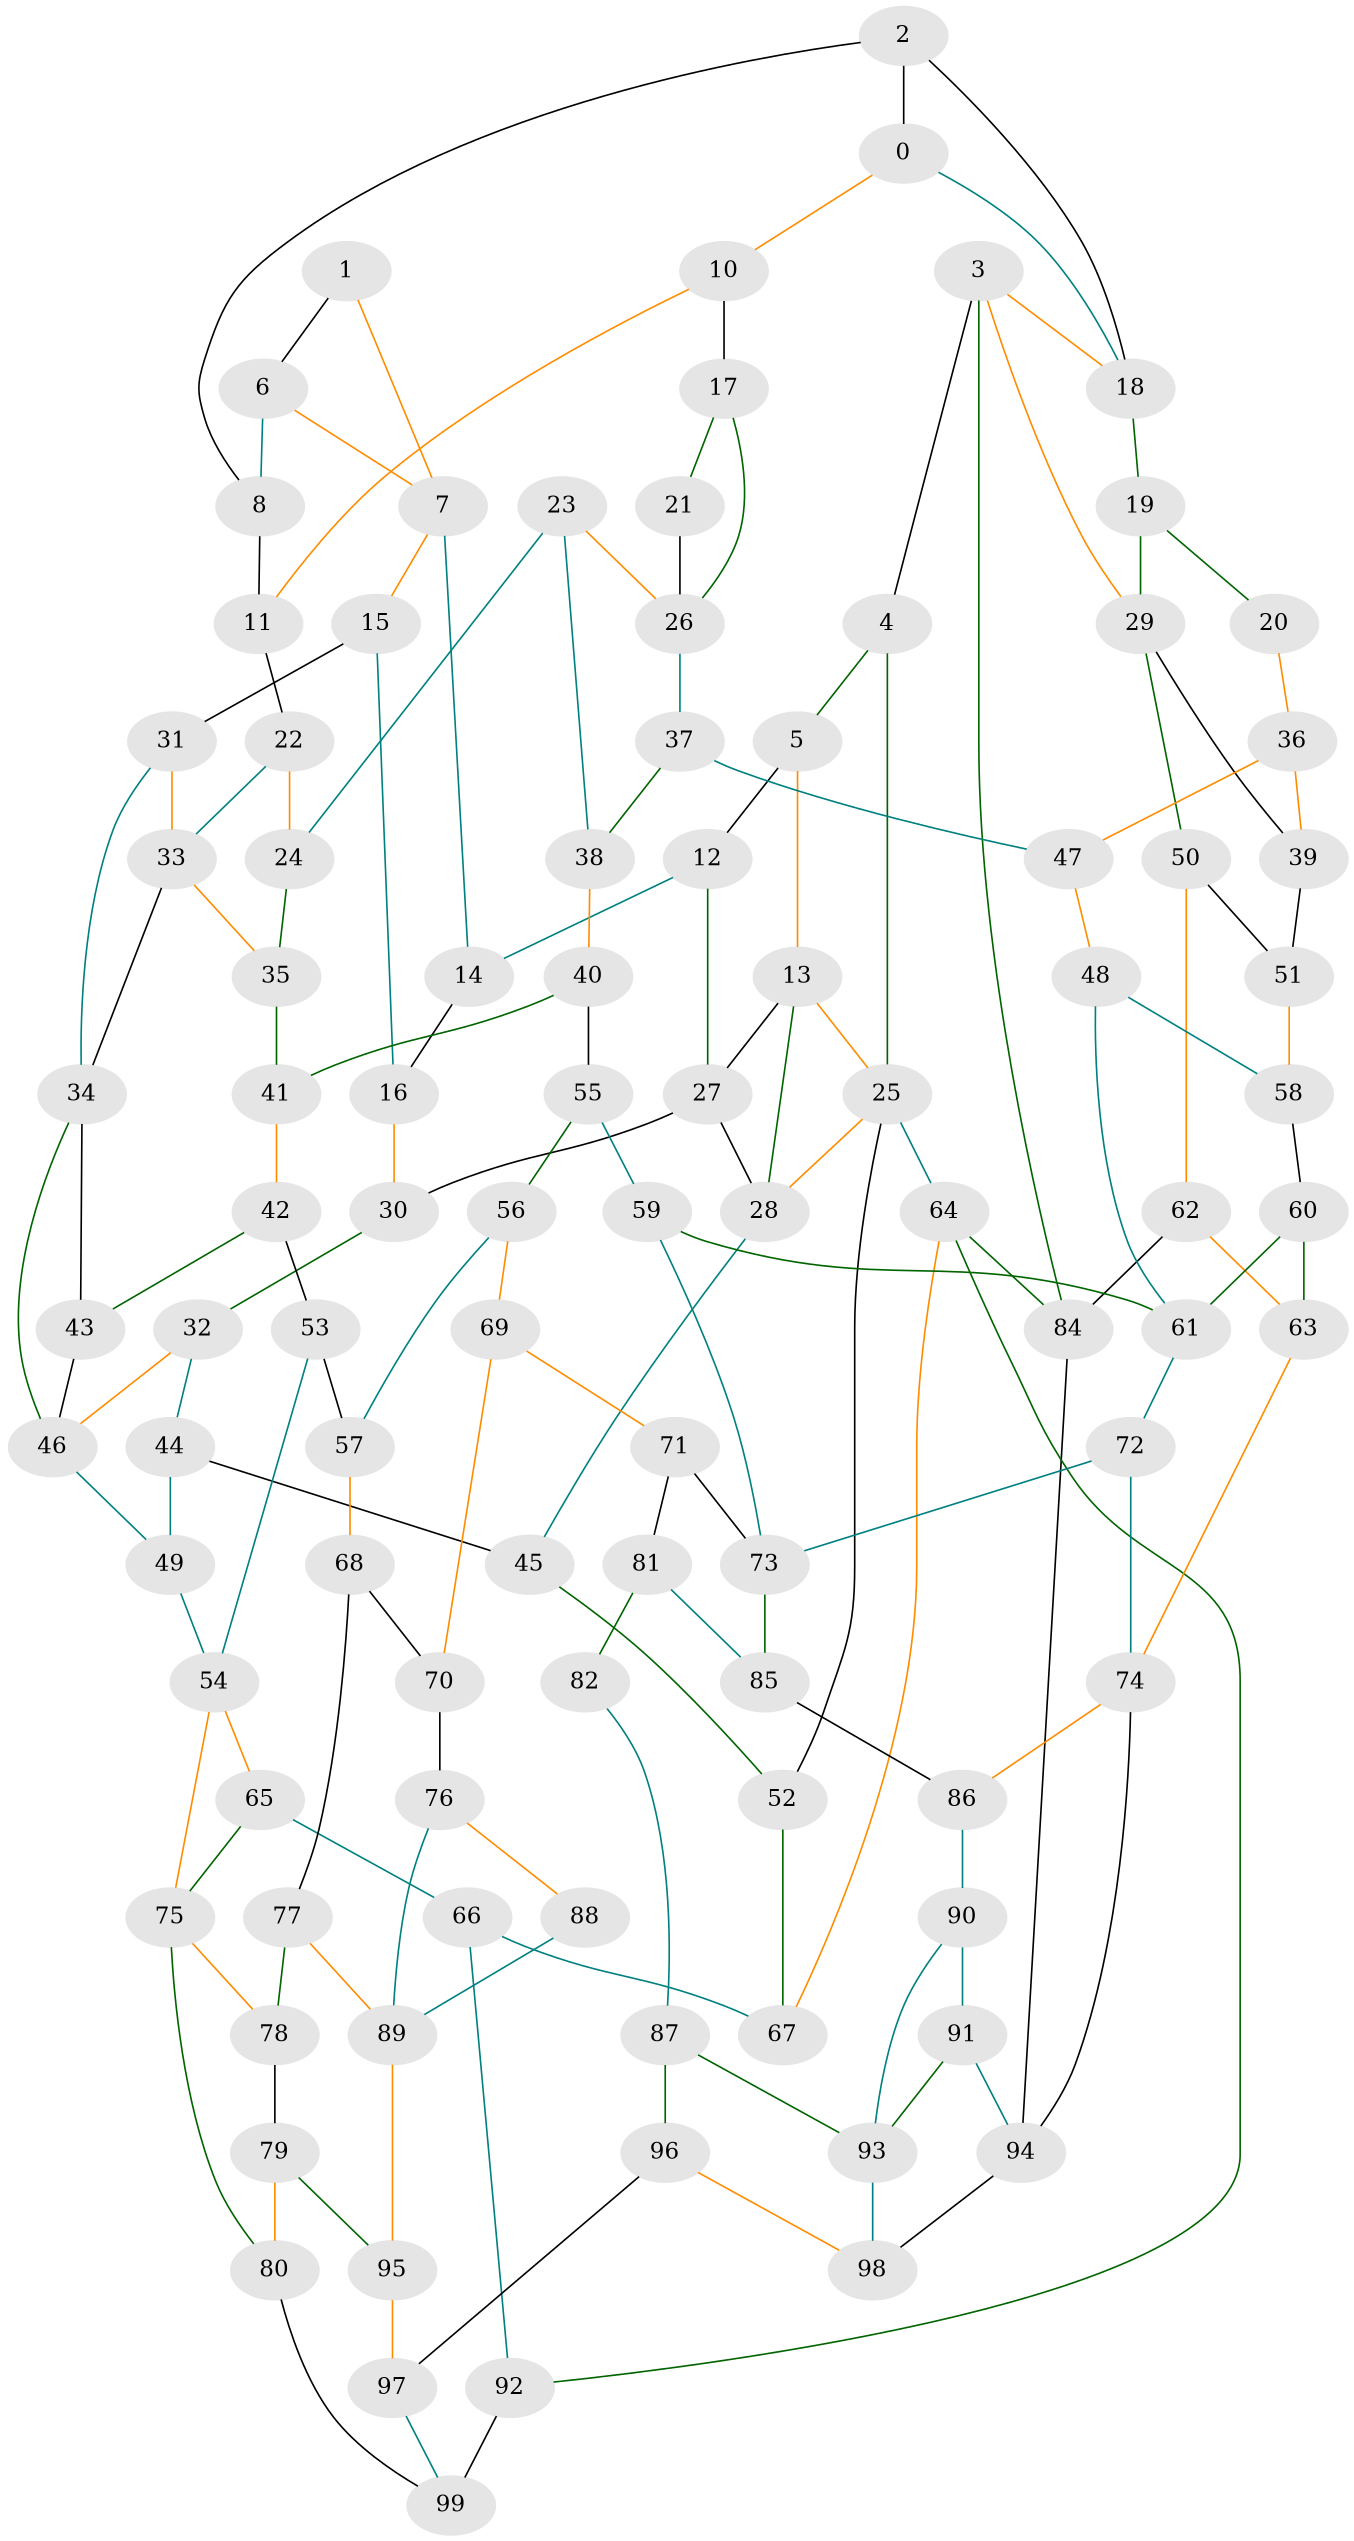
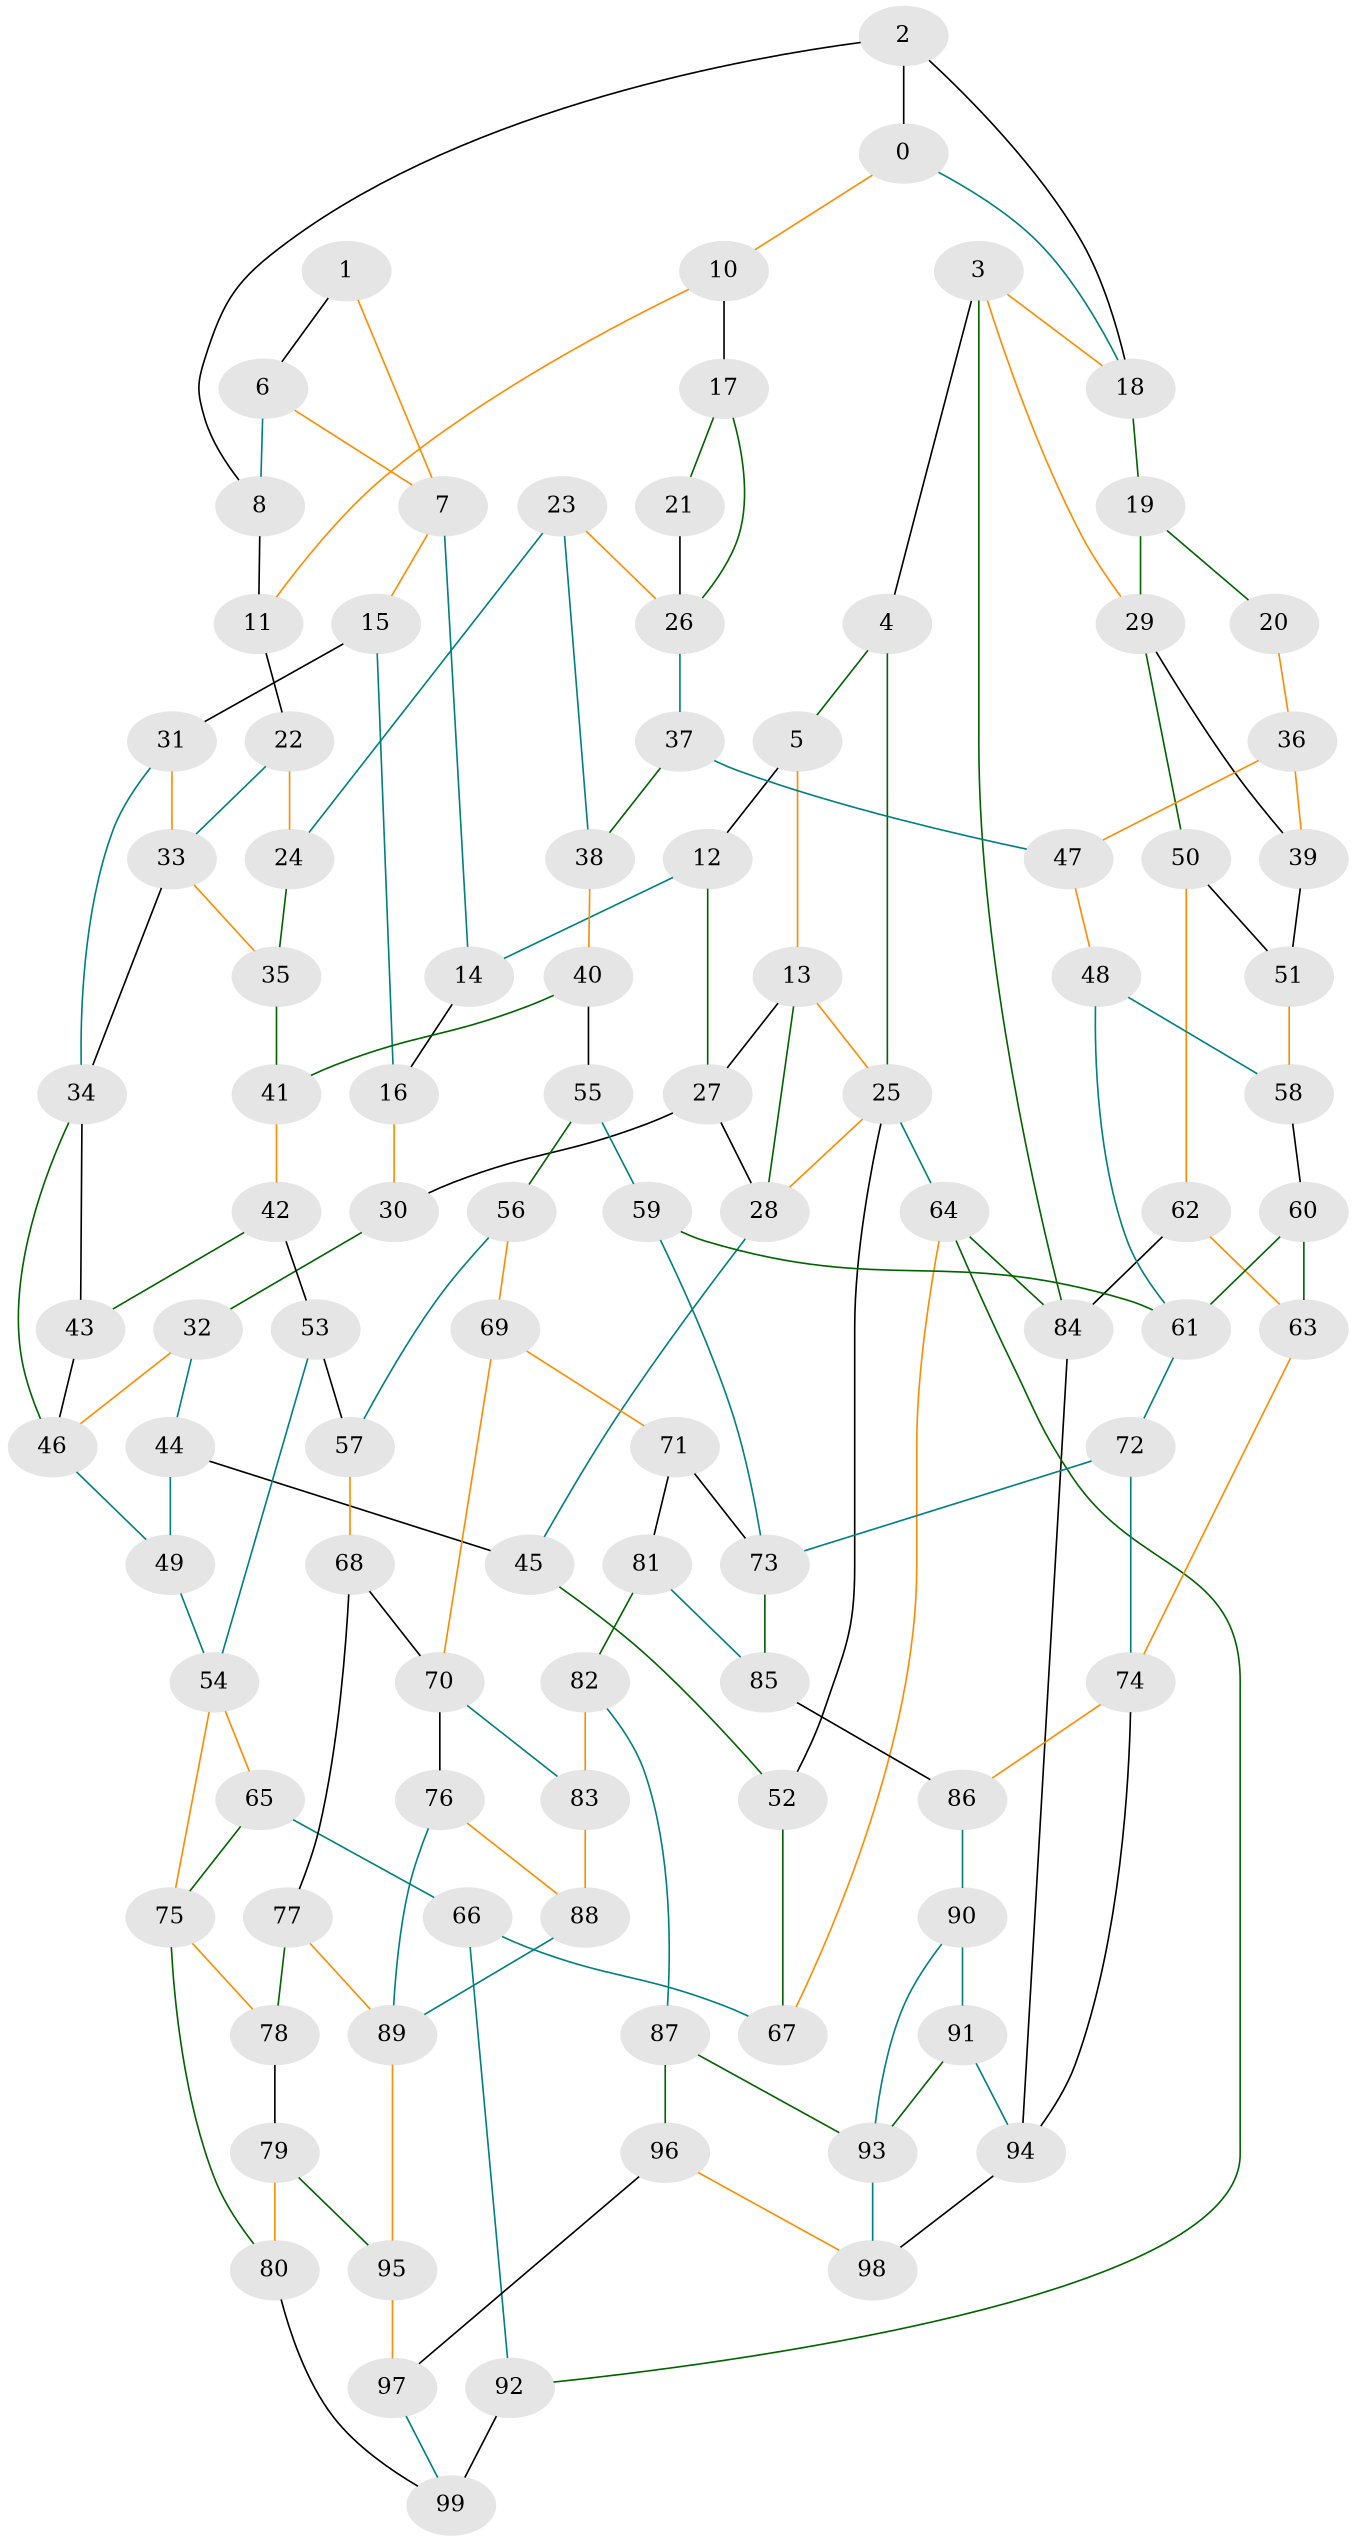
node "83": added
